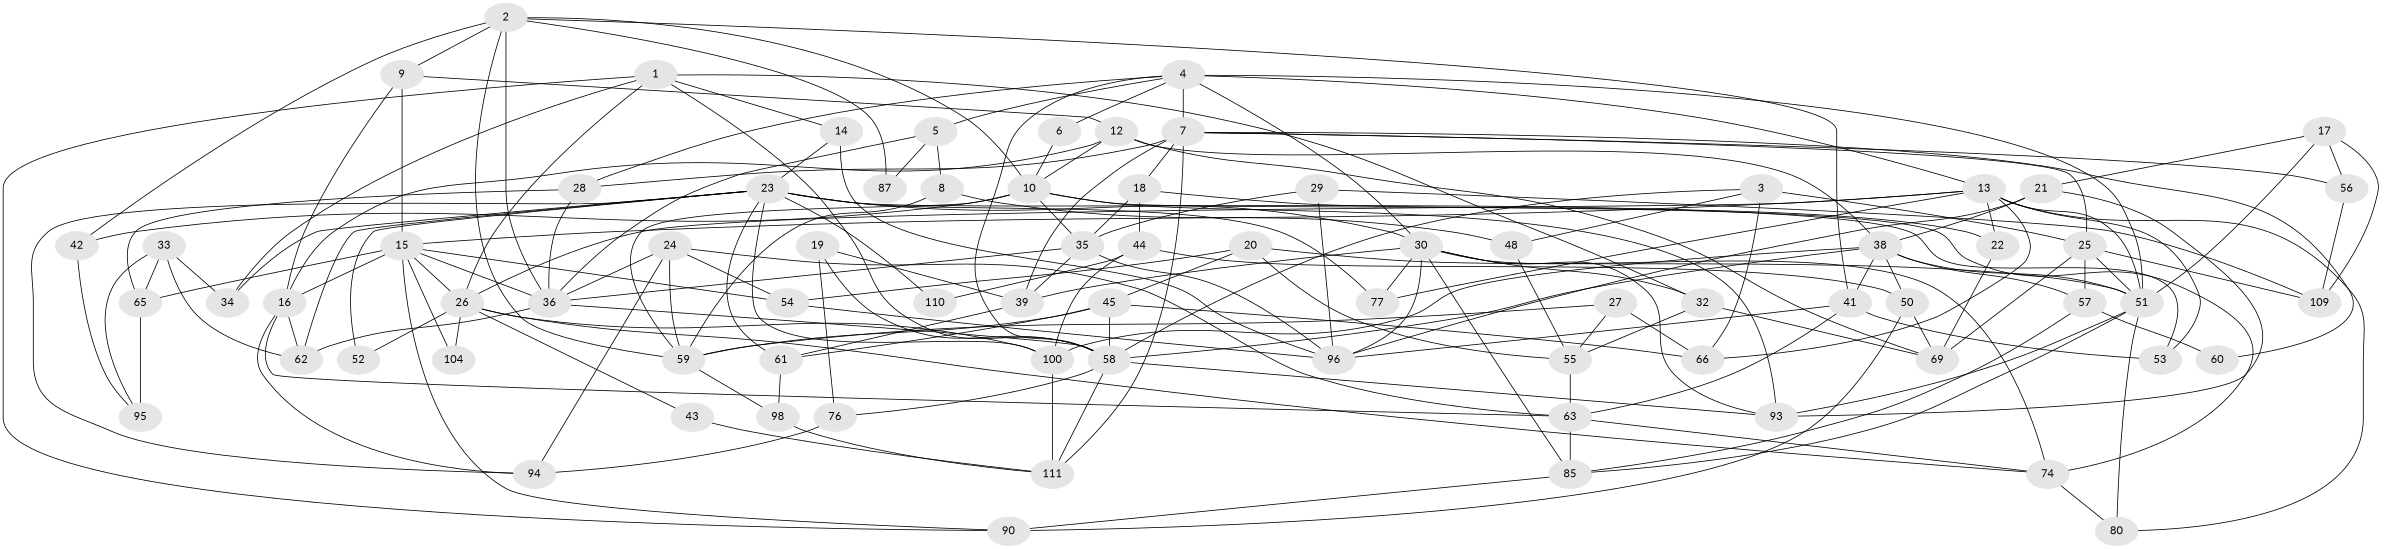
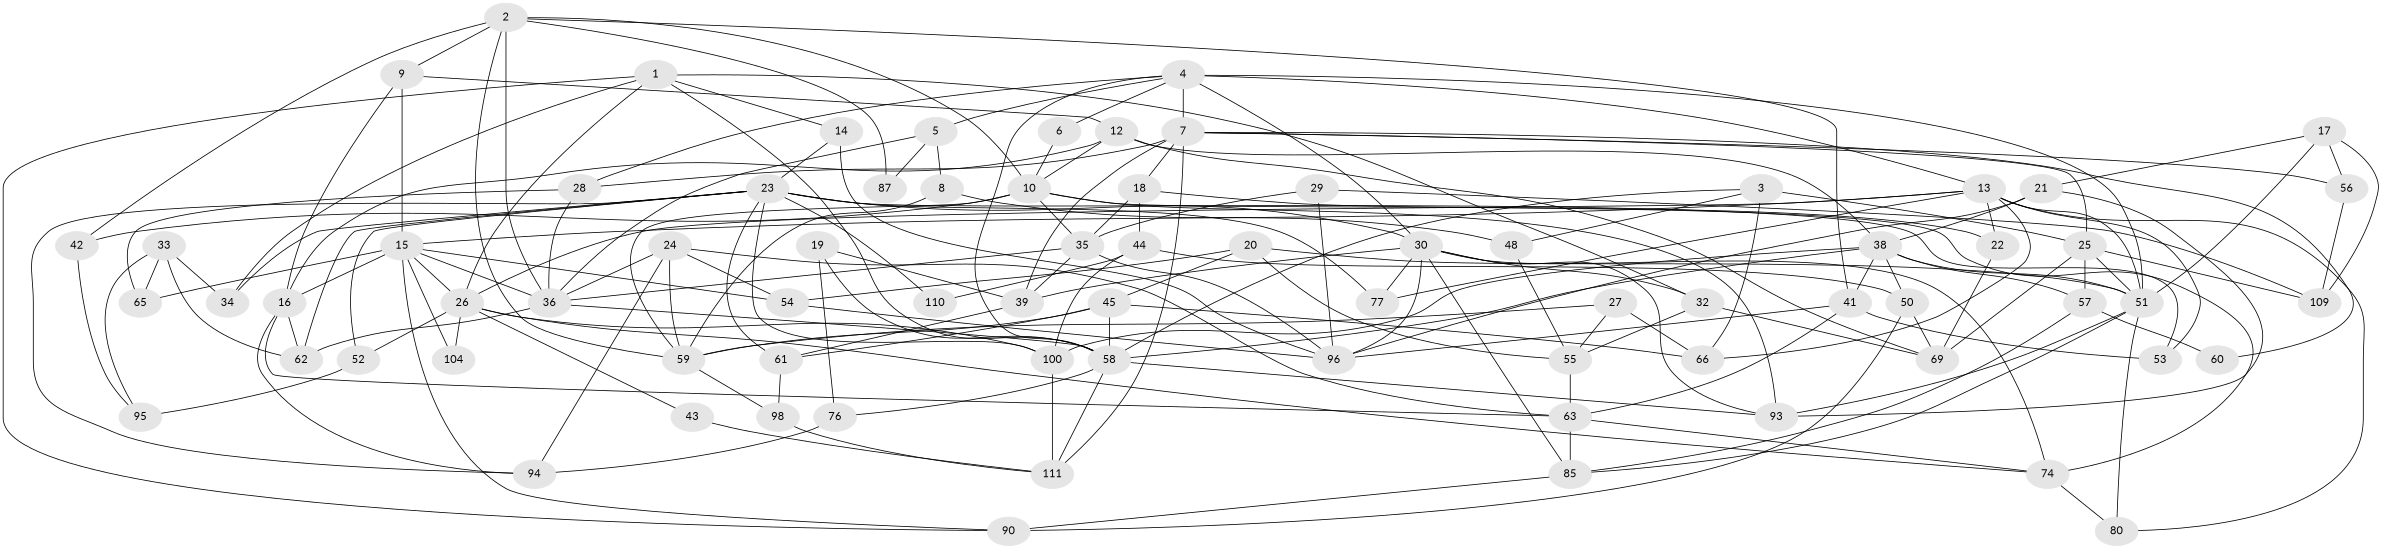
edge "65" -- "95": now "52" -- "95"
